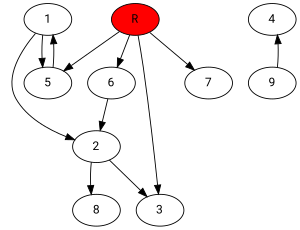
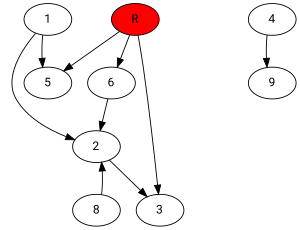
edge "5" -> "1": removed
edge "9" -> "4": reversed
node "7": removed
edge "2" -> "8": reversed
